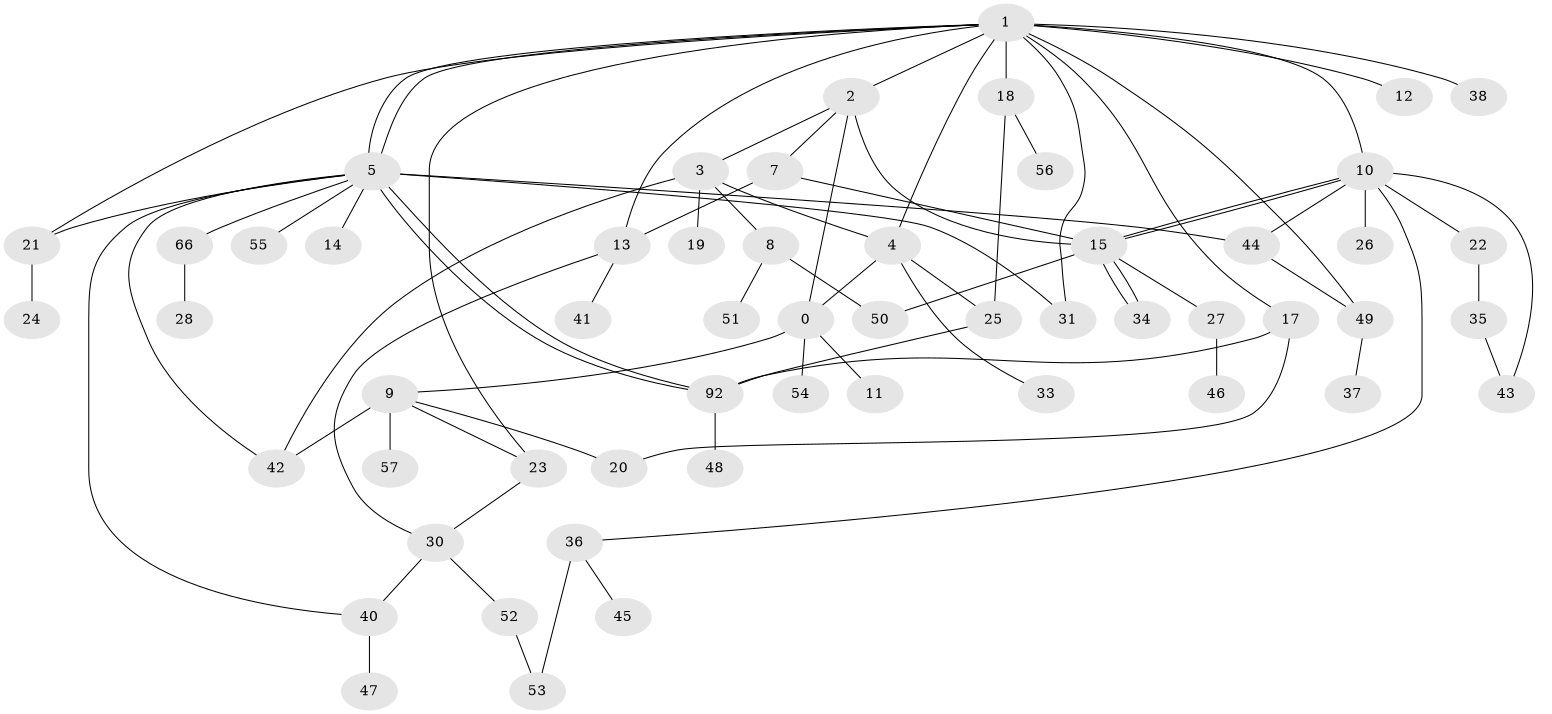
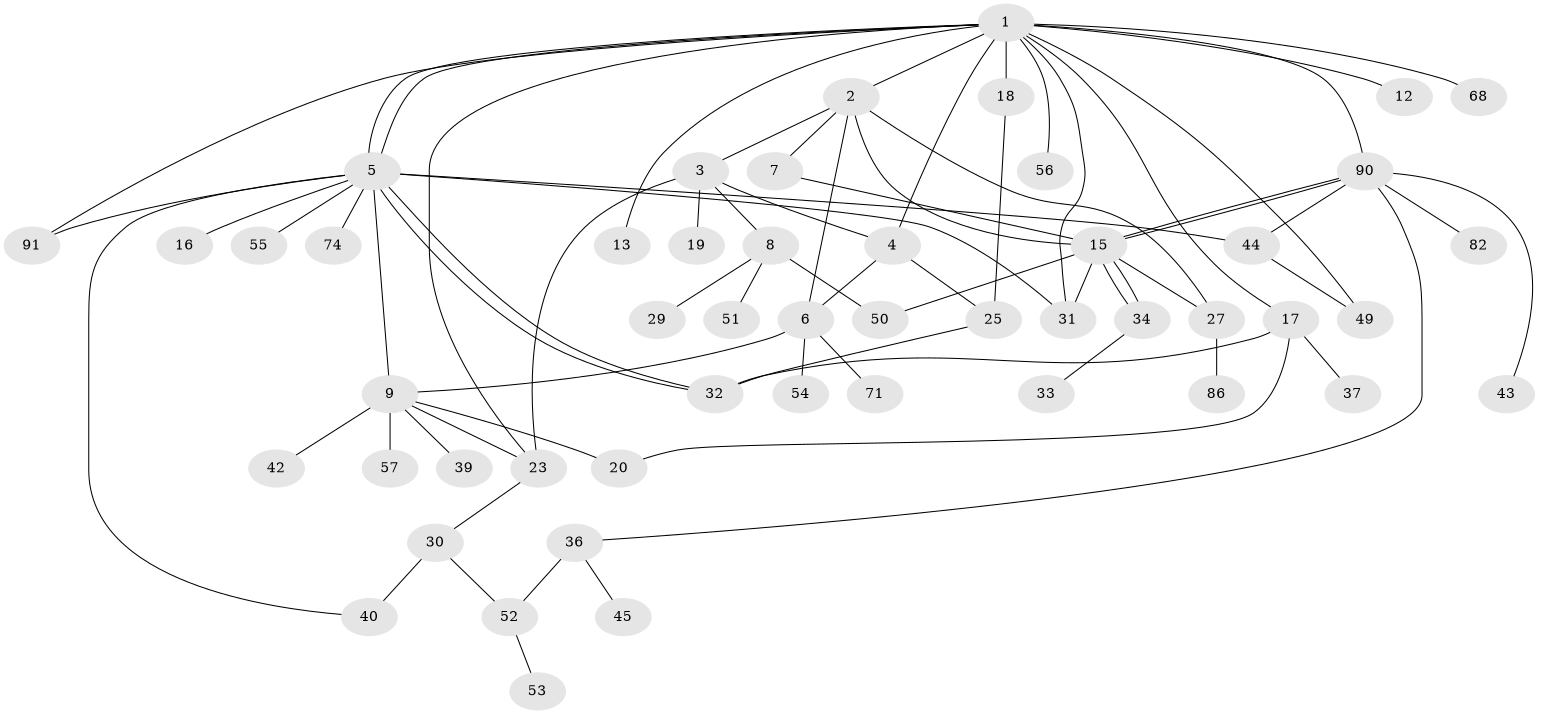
node "38": label "38" -> "68"
edge "18" -- "56": now "1" -- "56"
node "10": label "10" -> "90"
edge "2" -- "27": added
edge "7" -- "13": removed
node "21": label "21" -> "91"
node "66": label "66" -> "16"
node "14": label "14" -> "74"
node "26": removed
node "22": label "22" -> "82"
edge "3" -- "42": now "3" -- "23"
edge "5" -- "42": now "5" -- "9"
edge "15" -- "31": added
node "24": removed
node "28": removed
node "41": removed
node "29": added
node "0": label "0" -> "6"
node "35": removed
edge "4" -- "33": now "34" -- "33"
edge "13" -- "30": removed
edge "49" -- "37": now "17" -- "37"
node "92": label "92" -> "32"
node "11": label "11" -> "71"
node "46": label "46" -> "86"
node "39": added
node "48": removed
edge "36" -- "53": now "36" -- "52"
node "47": removed
